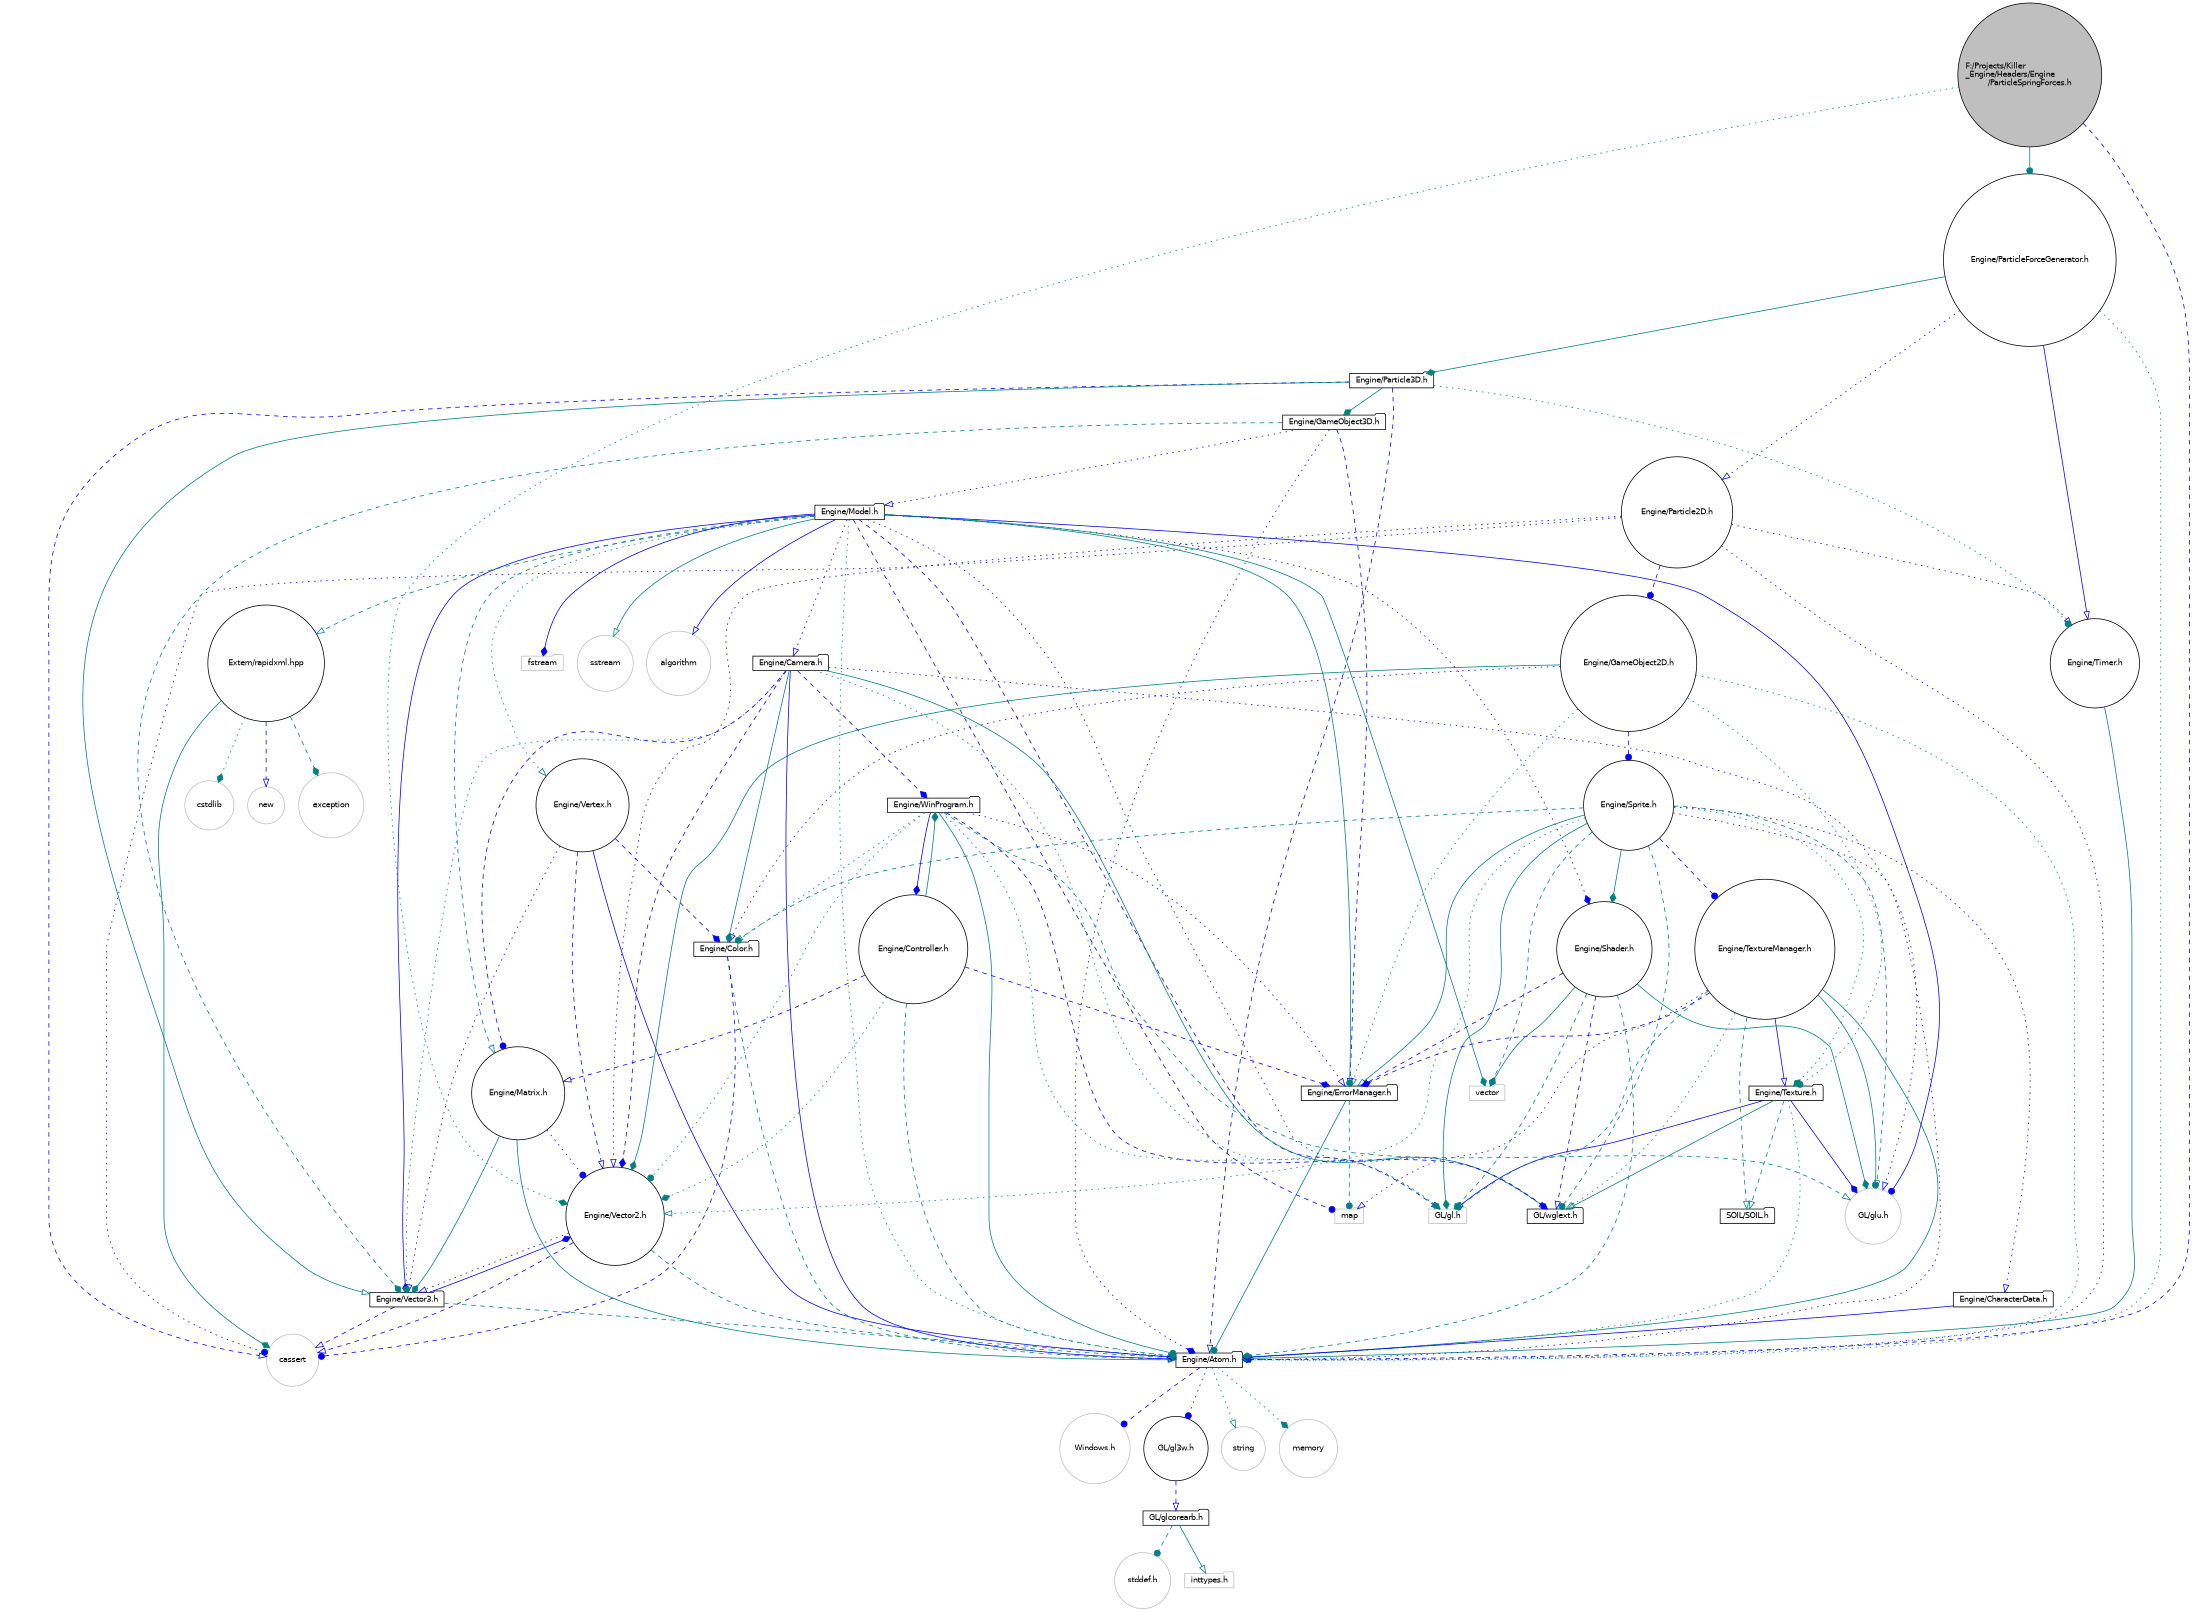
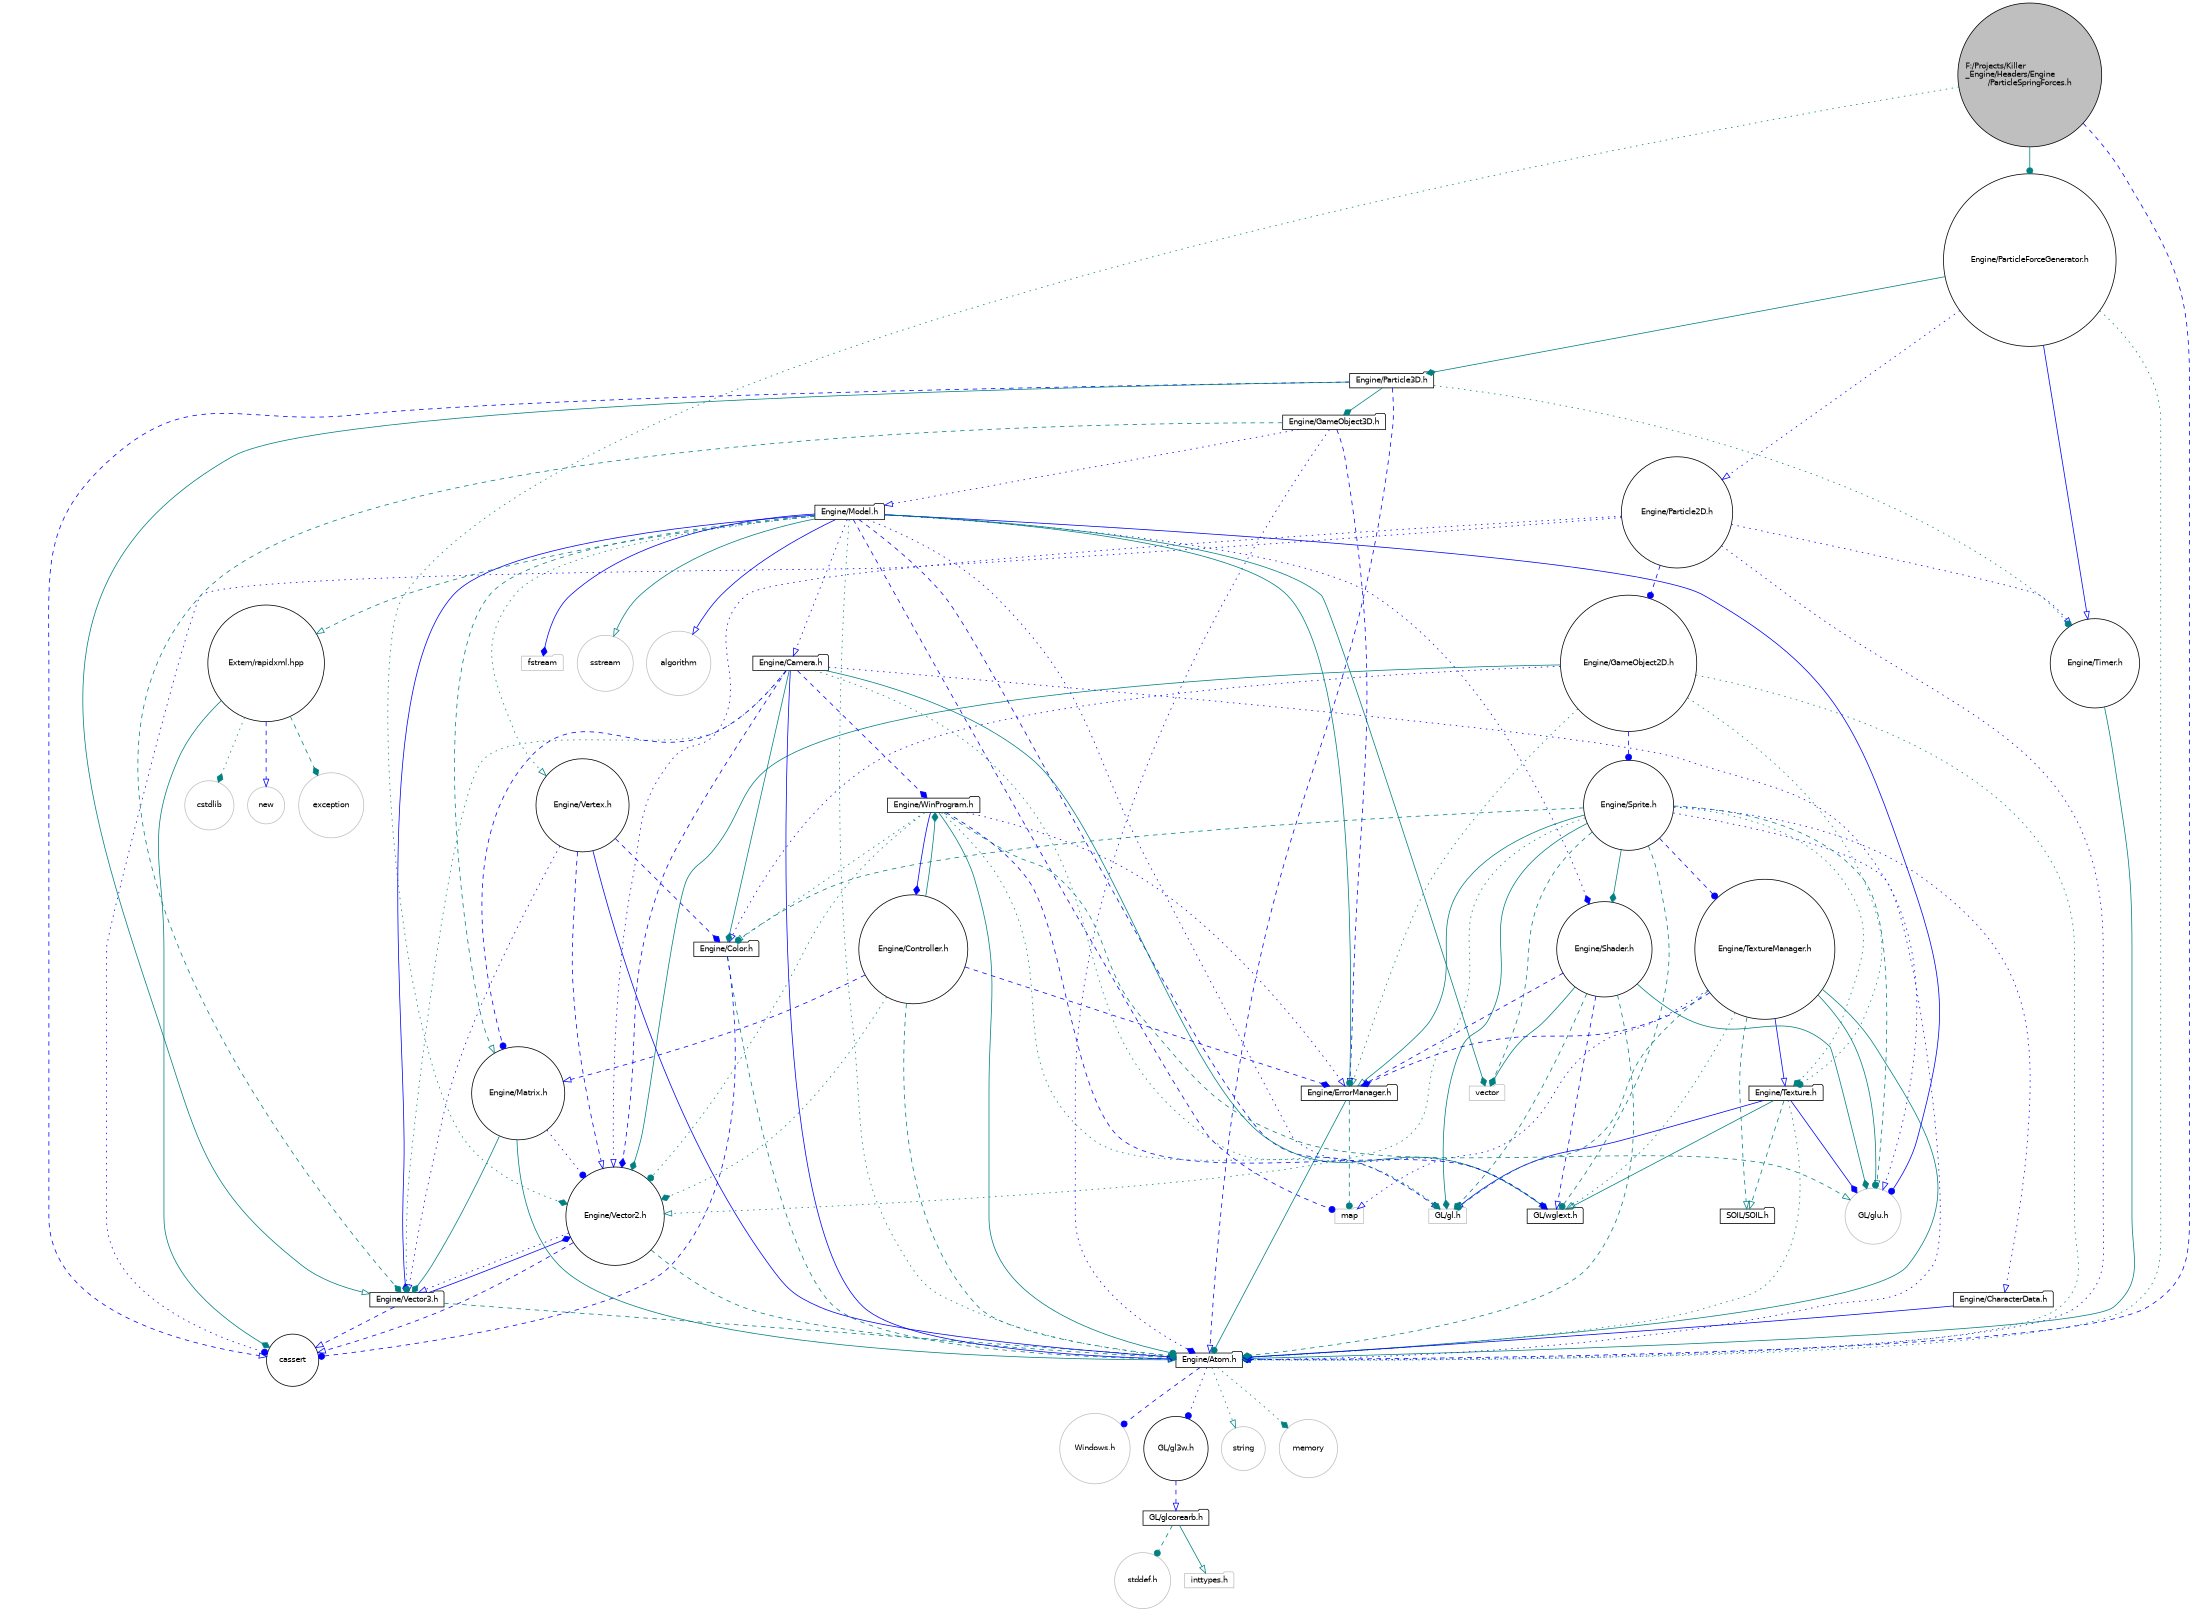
node "cassert": color grey75 -> black
